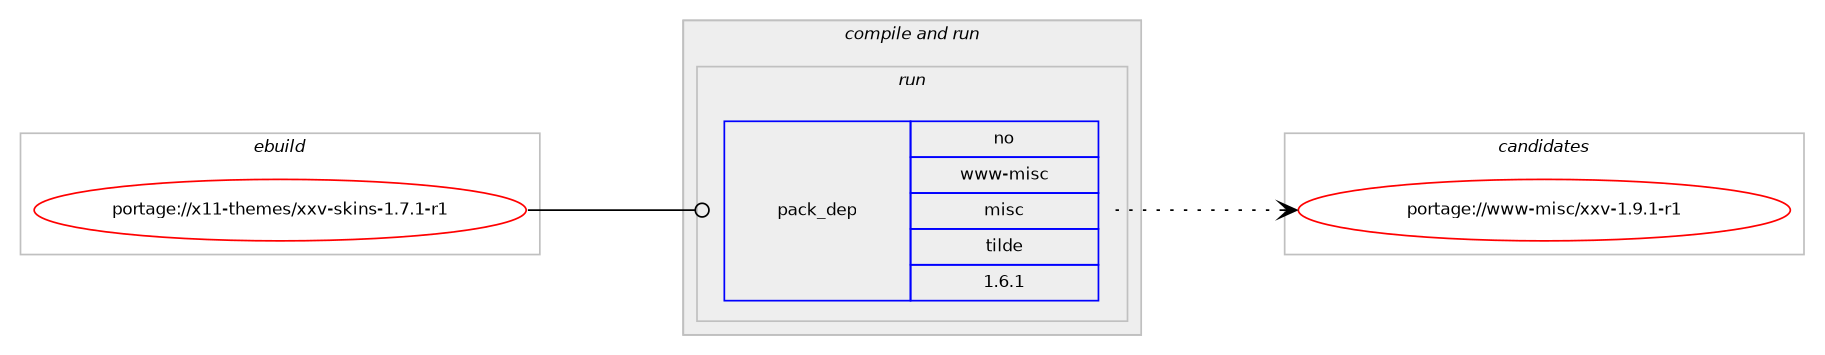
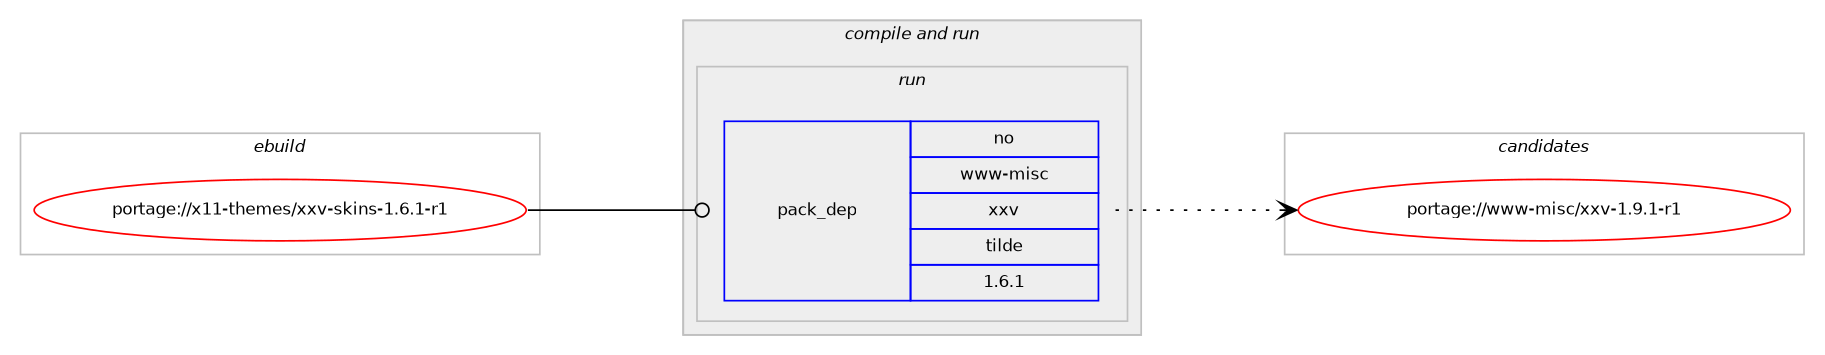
node "portage://x11-themes/xxv-skins-1.7.1-r1": label "portage://x11-themes/xxv-skins-1.7.1-r1" -> "portage://x11-themes/xxv-skins-1.6.1-r1"
node "pack_dep": text "misc" -> "xxv"
